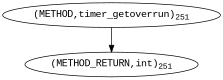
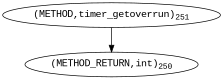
node "(METHOD_RETURN,int)": text "251" -> "250"
